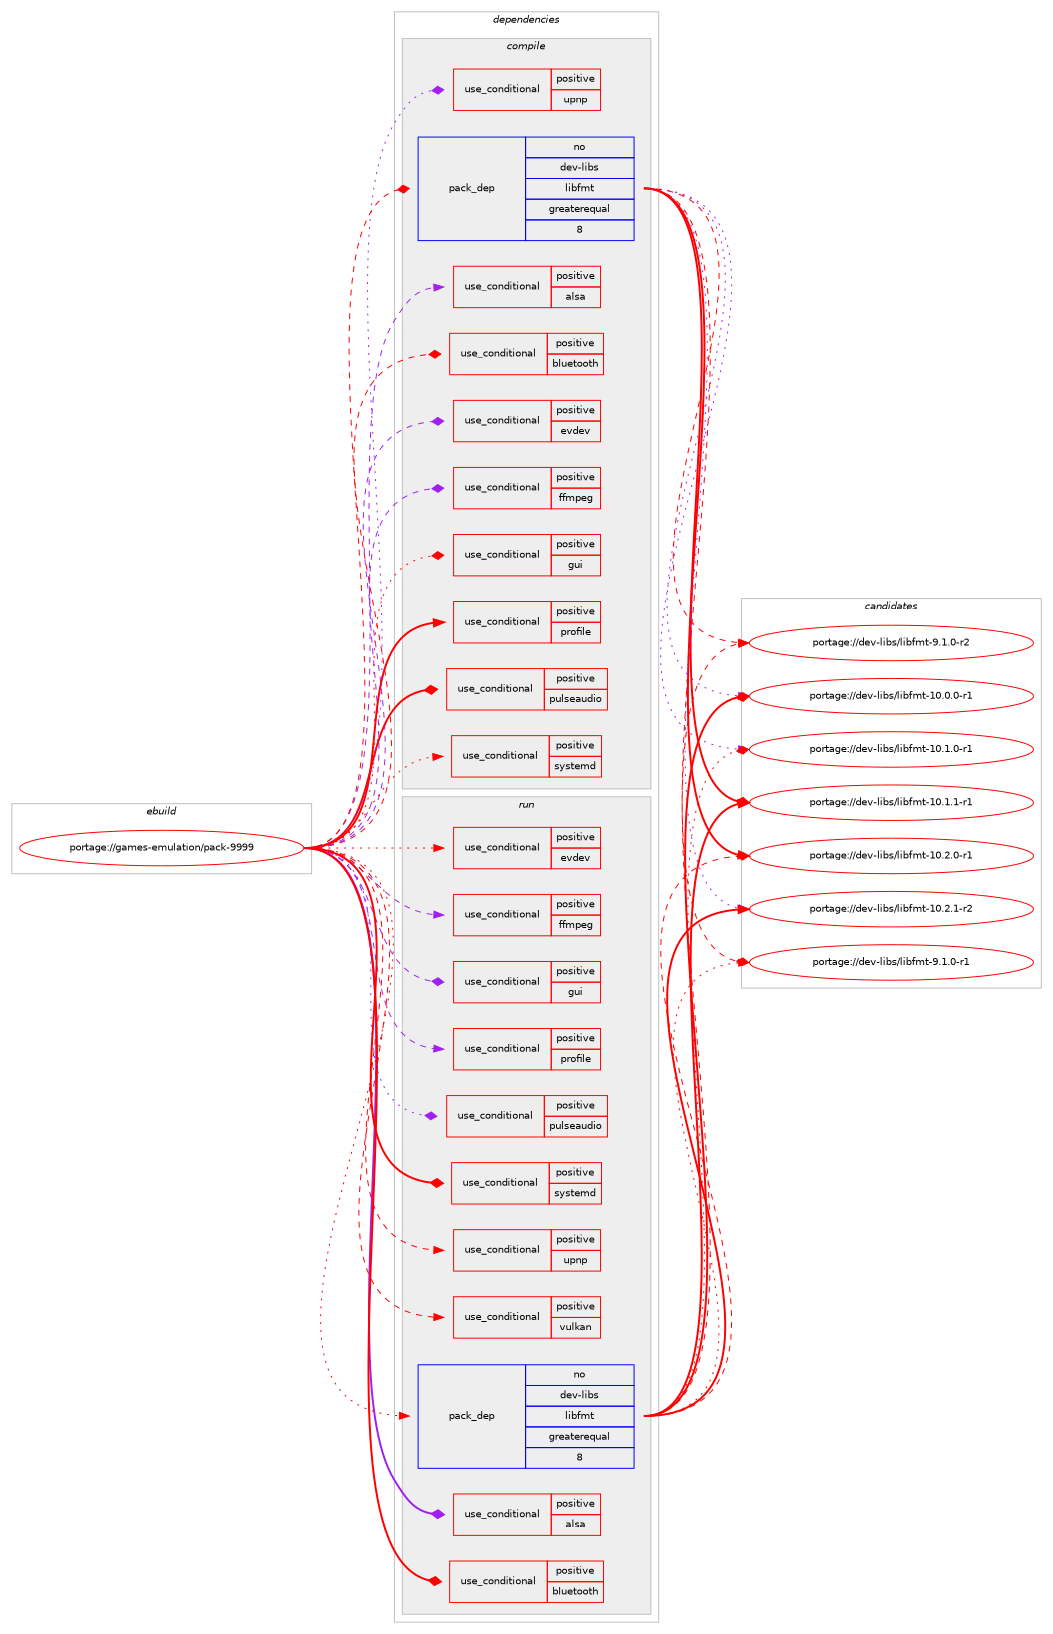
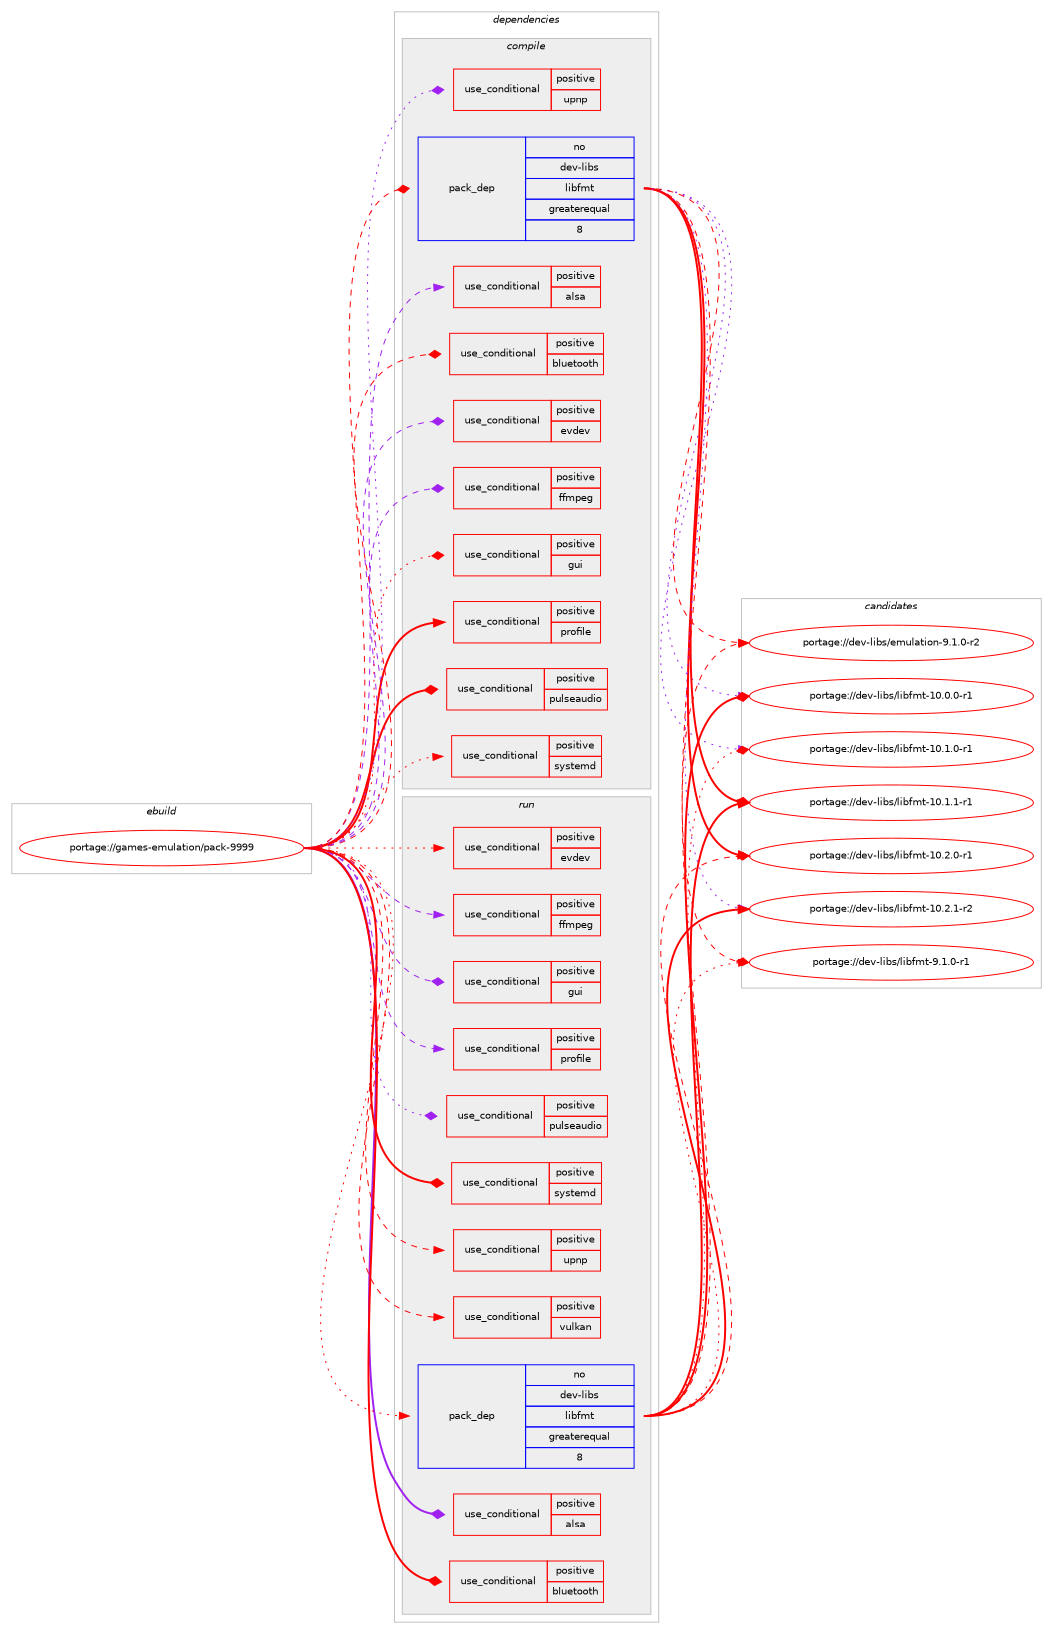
node "portage://dev-libs/libfmt-9.1.0-r2": label "portage://dev-libs/libfmt-9.1.0-r2" -> "portage://dev-libs/emulation-9.1.0-r2"
